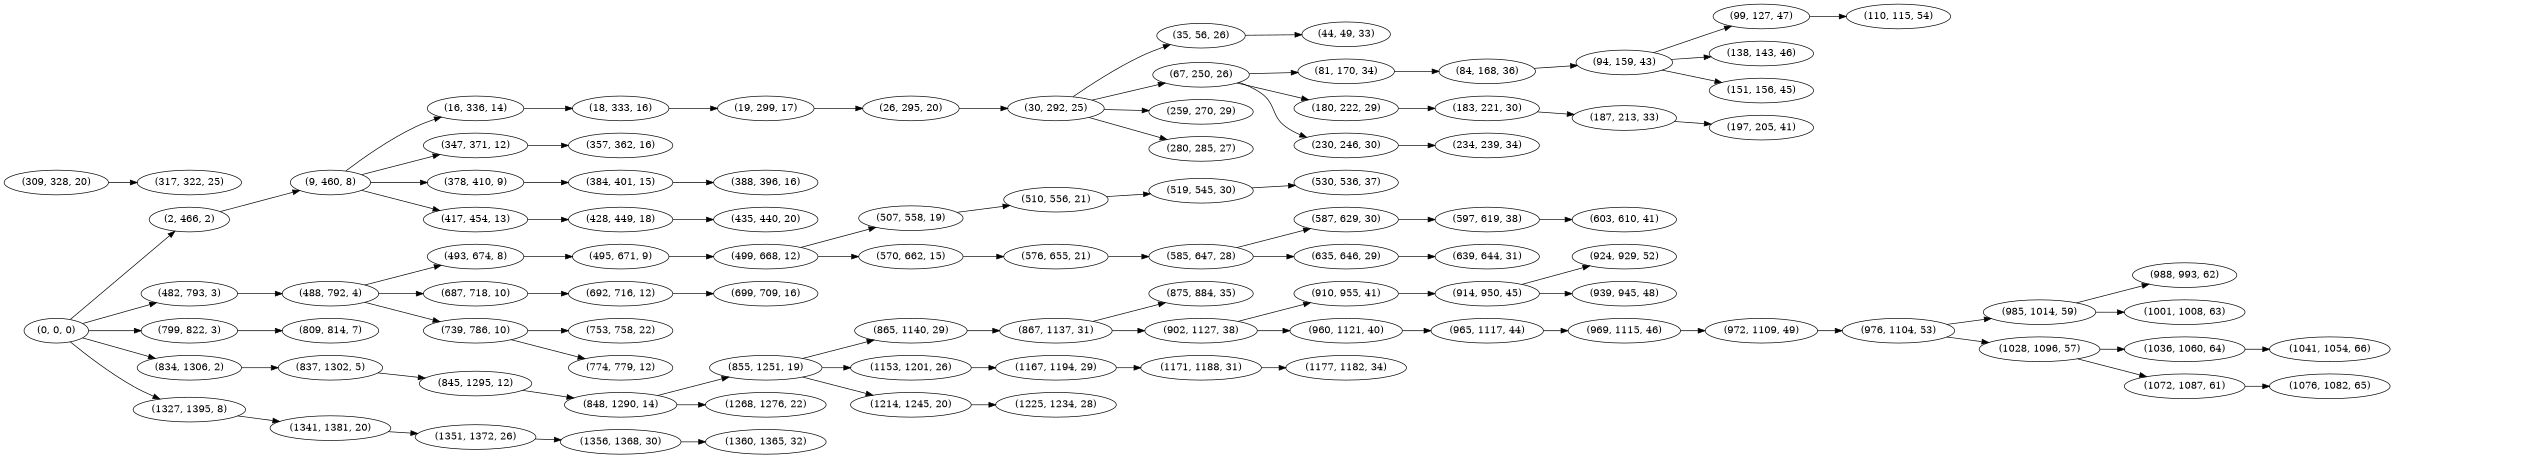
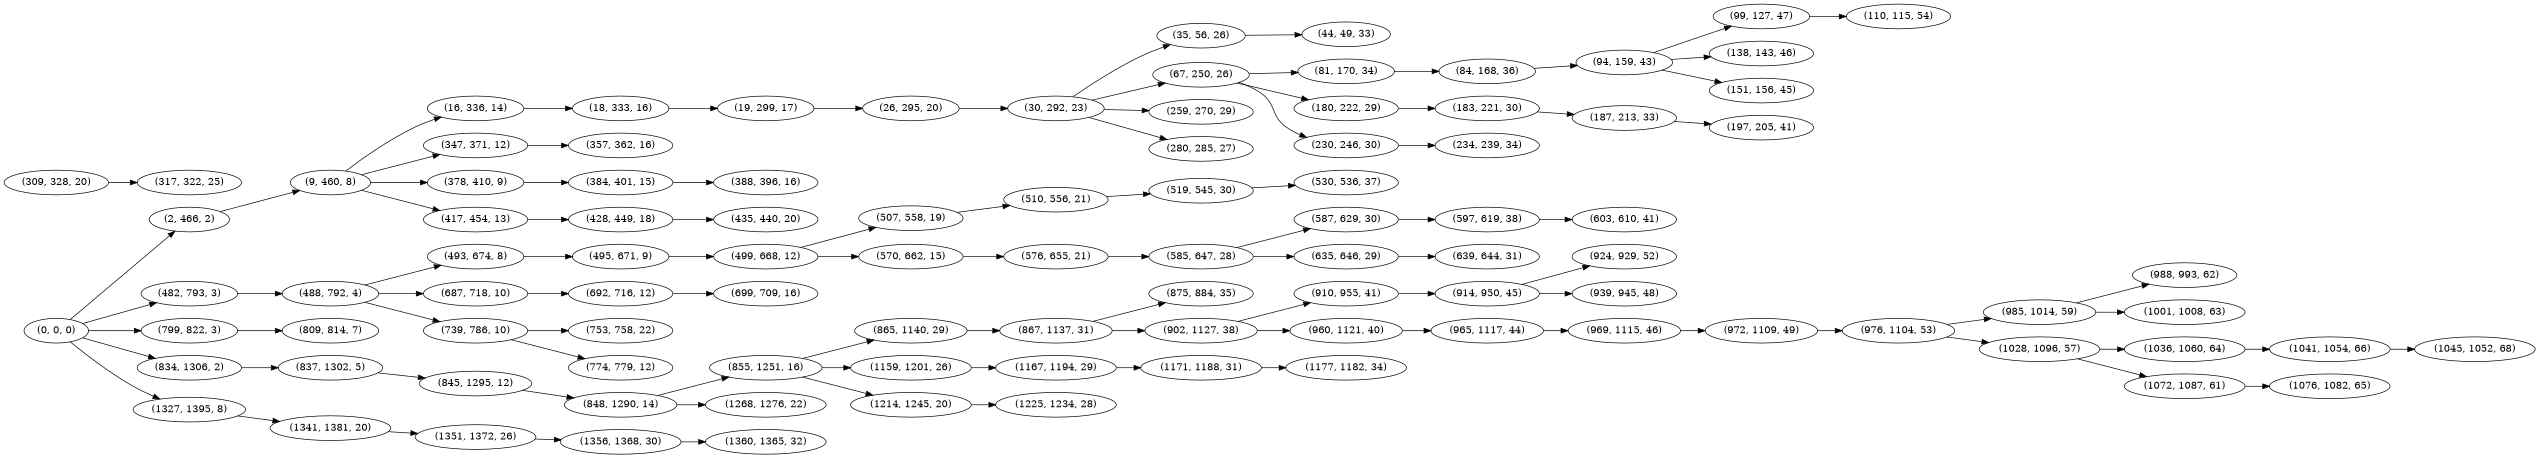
node "(30, 292, 25)": label "(30, 292, 25)" -> "(30, 292, 23)"
node "(1045, 1052, 68)": added
node "(855, 1251, 19)": label "(855, 1251, 19)" -> "(855, 1251, 16)"
node "(1153, 1201, 26)": label "(1153, 1201, 26)" -> "(1159, 1201, 26)"
